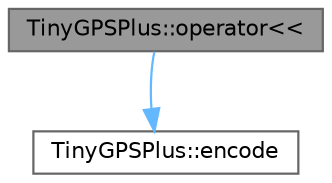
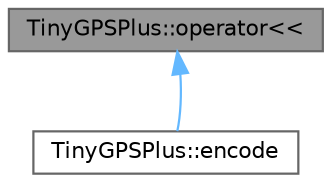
edge "TinyGPSPlus::operator<<" -> "TinyGPSPlus::encode": reversed
